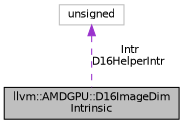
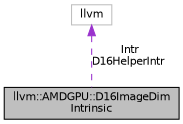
node "unsigned": label "unsigned" -> "llvm"
